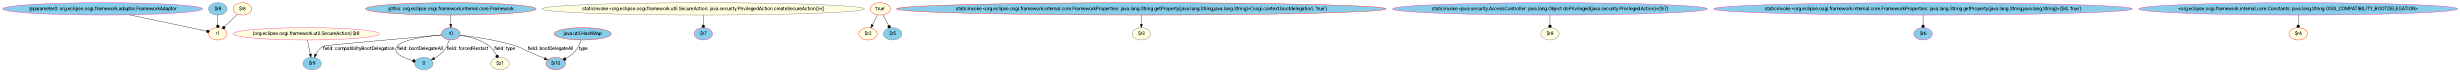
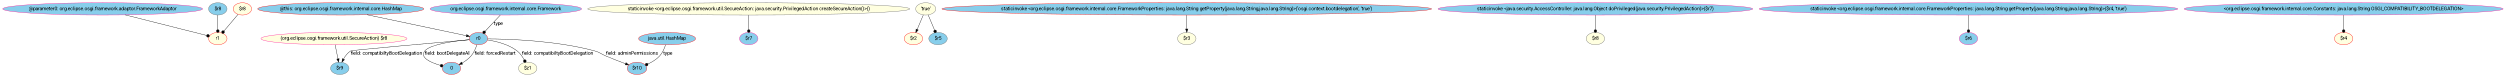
node "@this: org.eclipse.osgi.framework.internal.core.Framework": label "@this: org.eclipse.osgi.framework.internal.core.Framework" -> "@this: org.eclipse.osgi.framework.internal.core.HashMap"
node "org.eclipse.osgi.framework.internal.core.Framework": added
node "'true'": color red -> gray40
edge "r0" -> "$z1": label "field: type" -> "field: compatibiltyBootDelegation"
edge "r0" -> "$r10": label "field: bootDelegateAll" -> "field: adminPermissions"
node "0": color gray40 -> red
